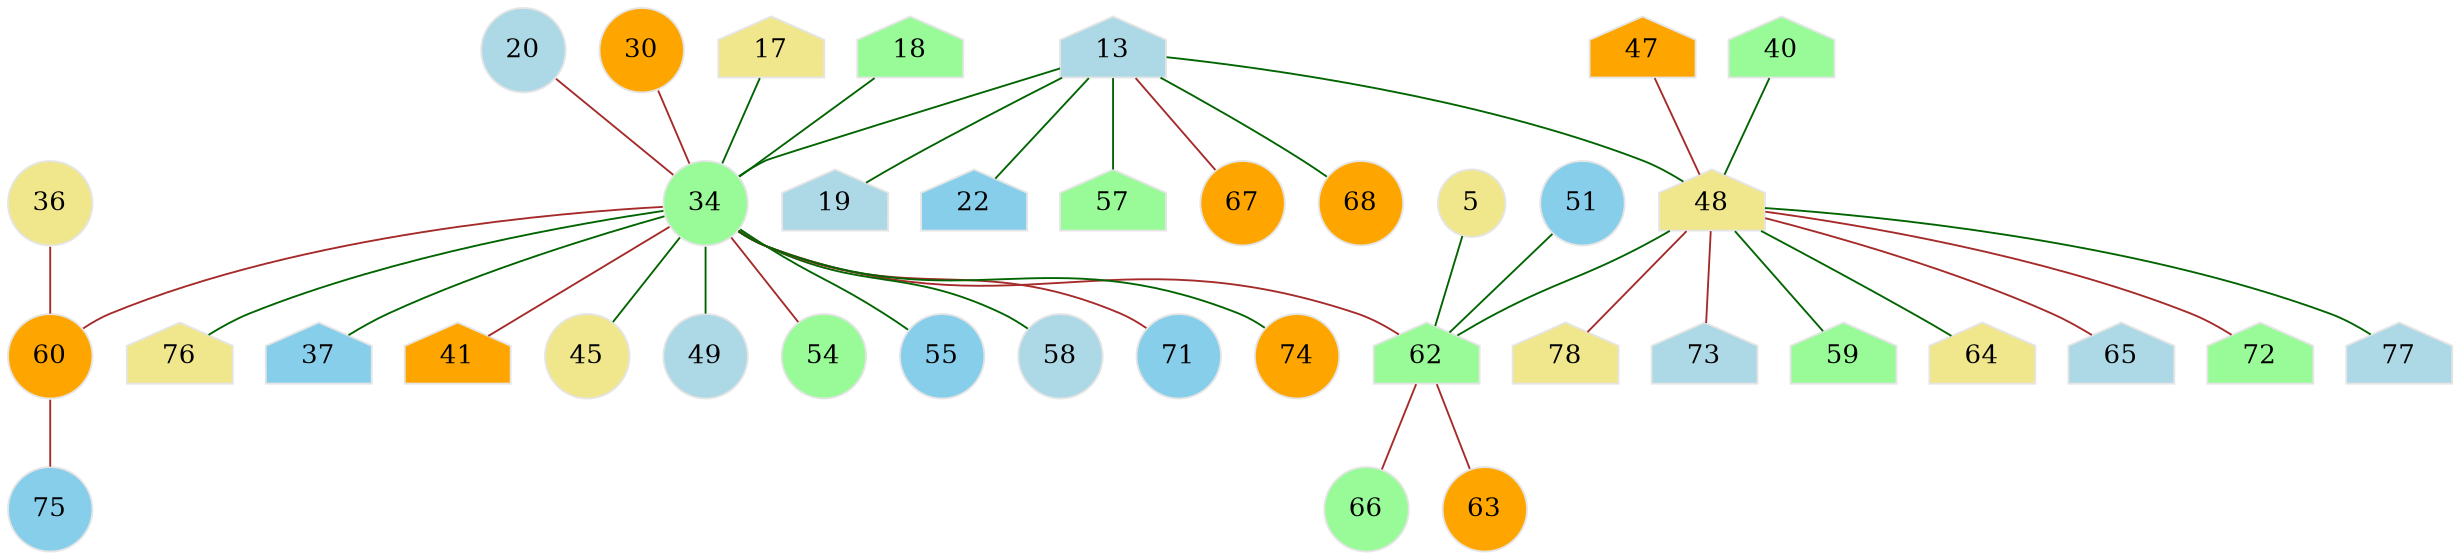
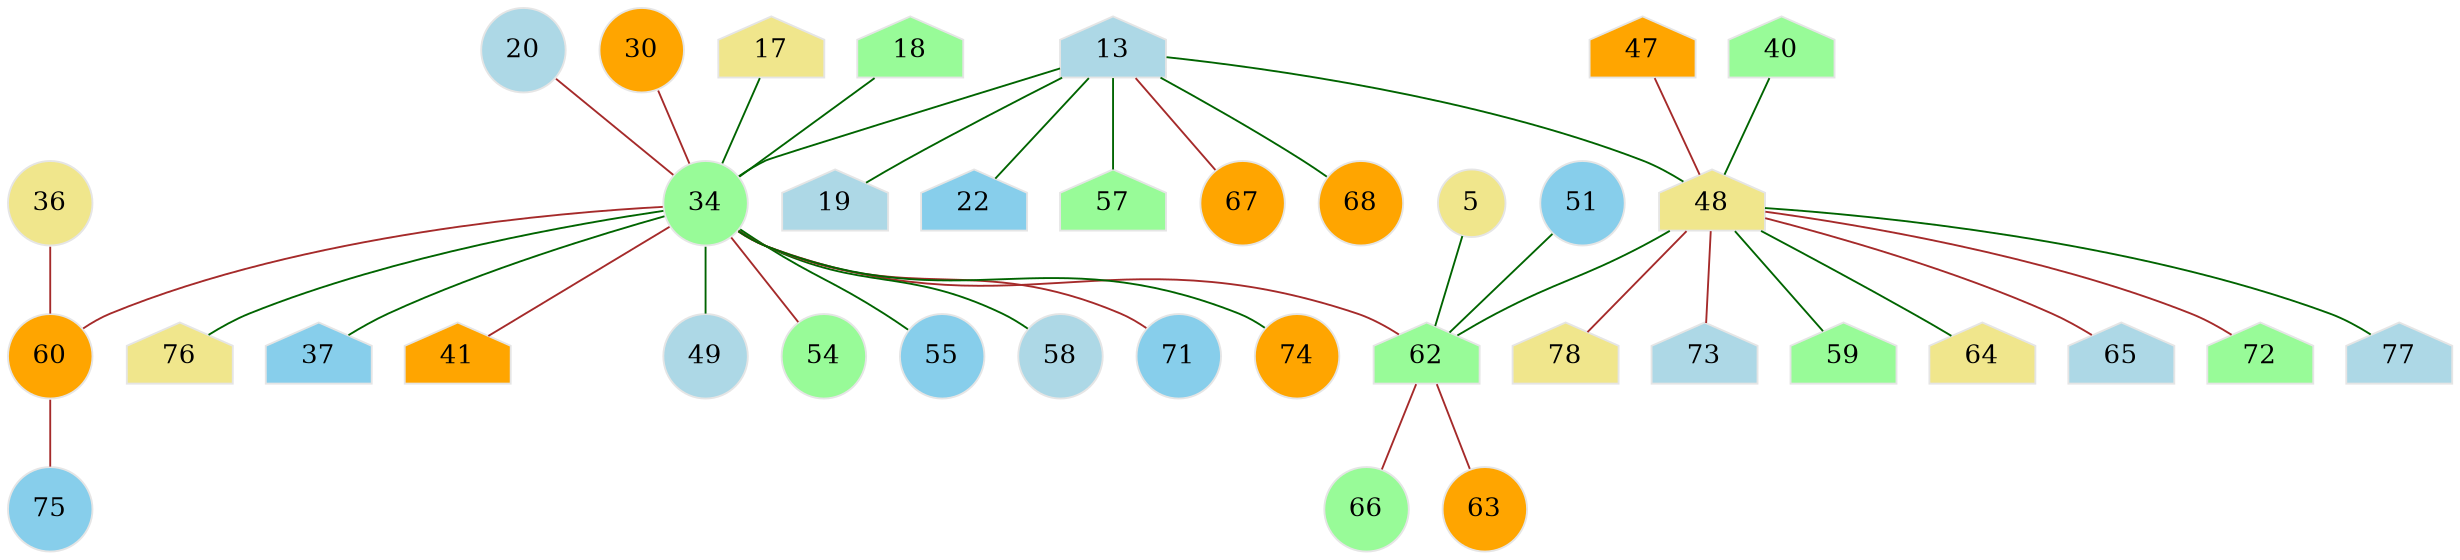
node "45": removed
